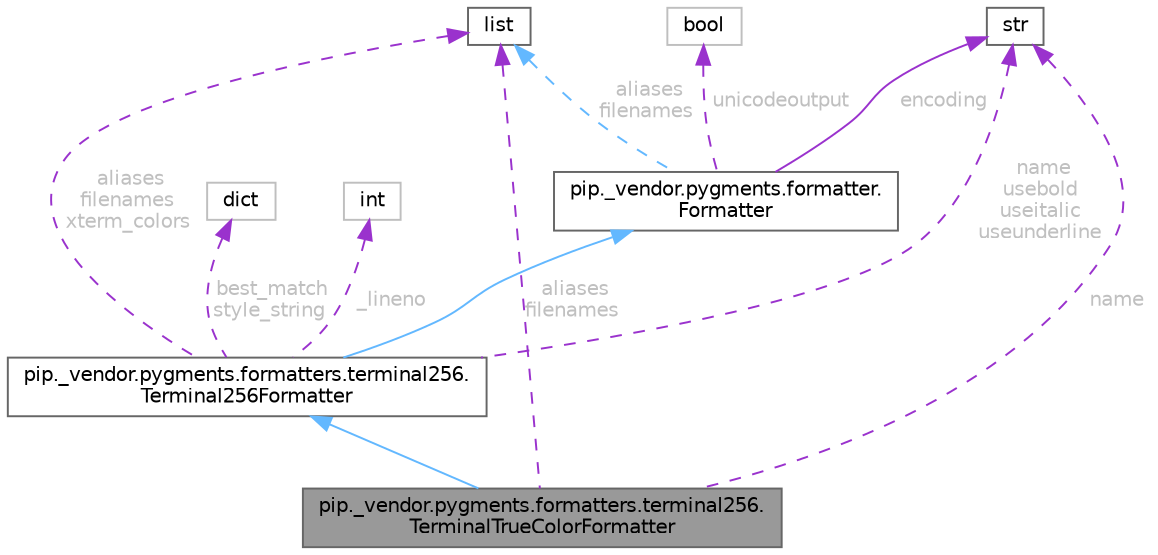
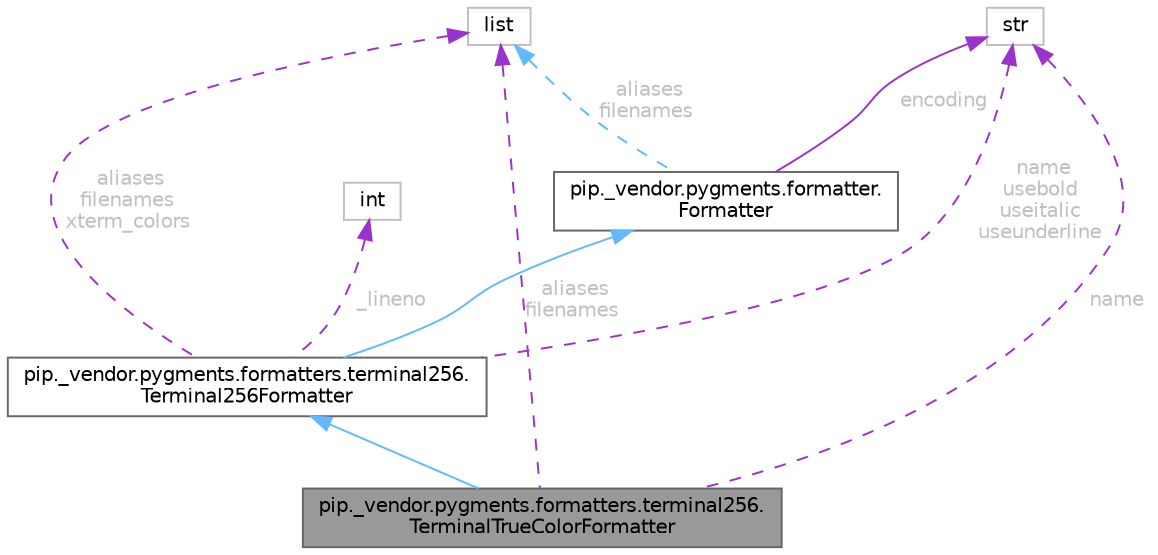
node "list": color gray40 -> grey75
node "bool": removed
node "str": color gray40 -> grey75
node "dict": removed
